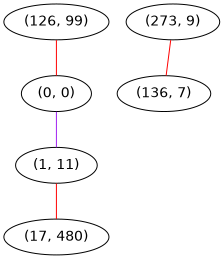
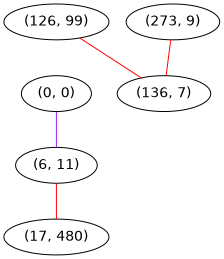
edge "(126, 99)" -- "(0, 0)": now "(126, 99)" -- "(136, 7)"
node "(1, 11)": label "(1, 11)" -> "(6, 11)"
